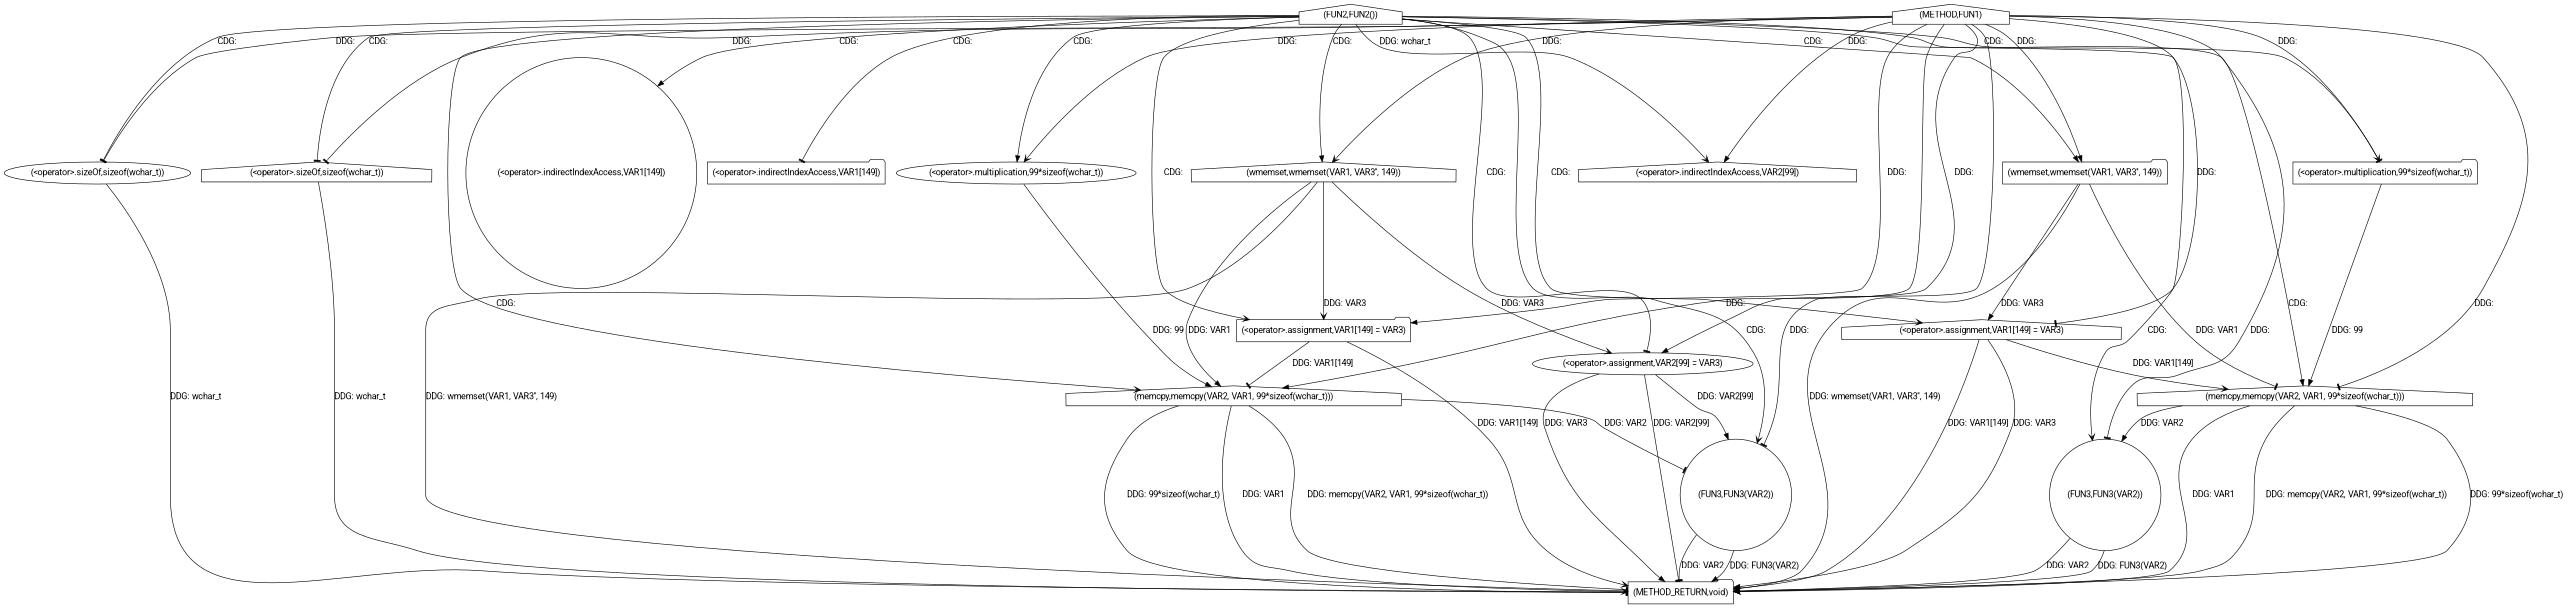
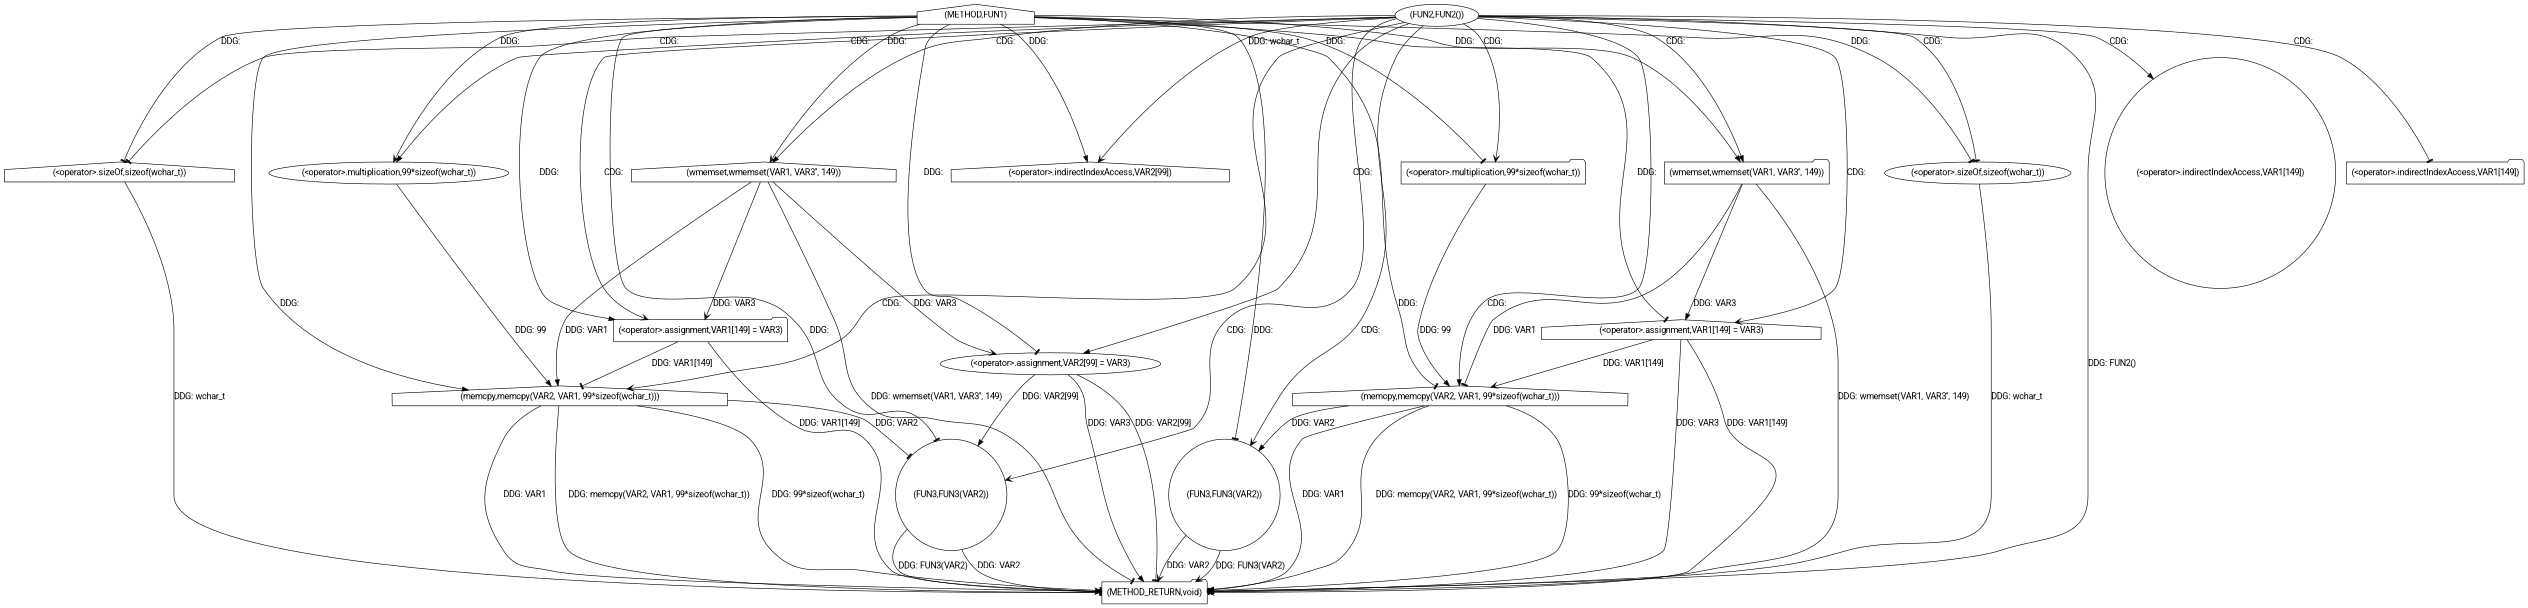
node "(FUN2,FUN2())": shape house -> ellipse
edge "(FUN2,FUN2())" -> "(<operator>.assignment,VAR2[99] = VAR3)": arrowhead tee -> normal
edge "(METHOD,FUN1)" -> "(<operator>.assignment,VAR2[99] = VAR3)": arrowhead normal -> tee
edge "(FUN2,FUN2())" -> "(METHOD_RETURN,void)": added, label "DDG: FUN2()"
